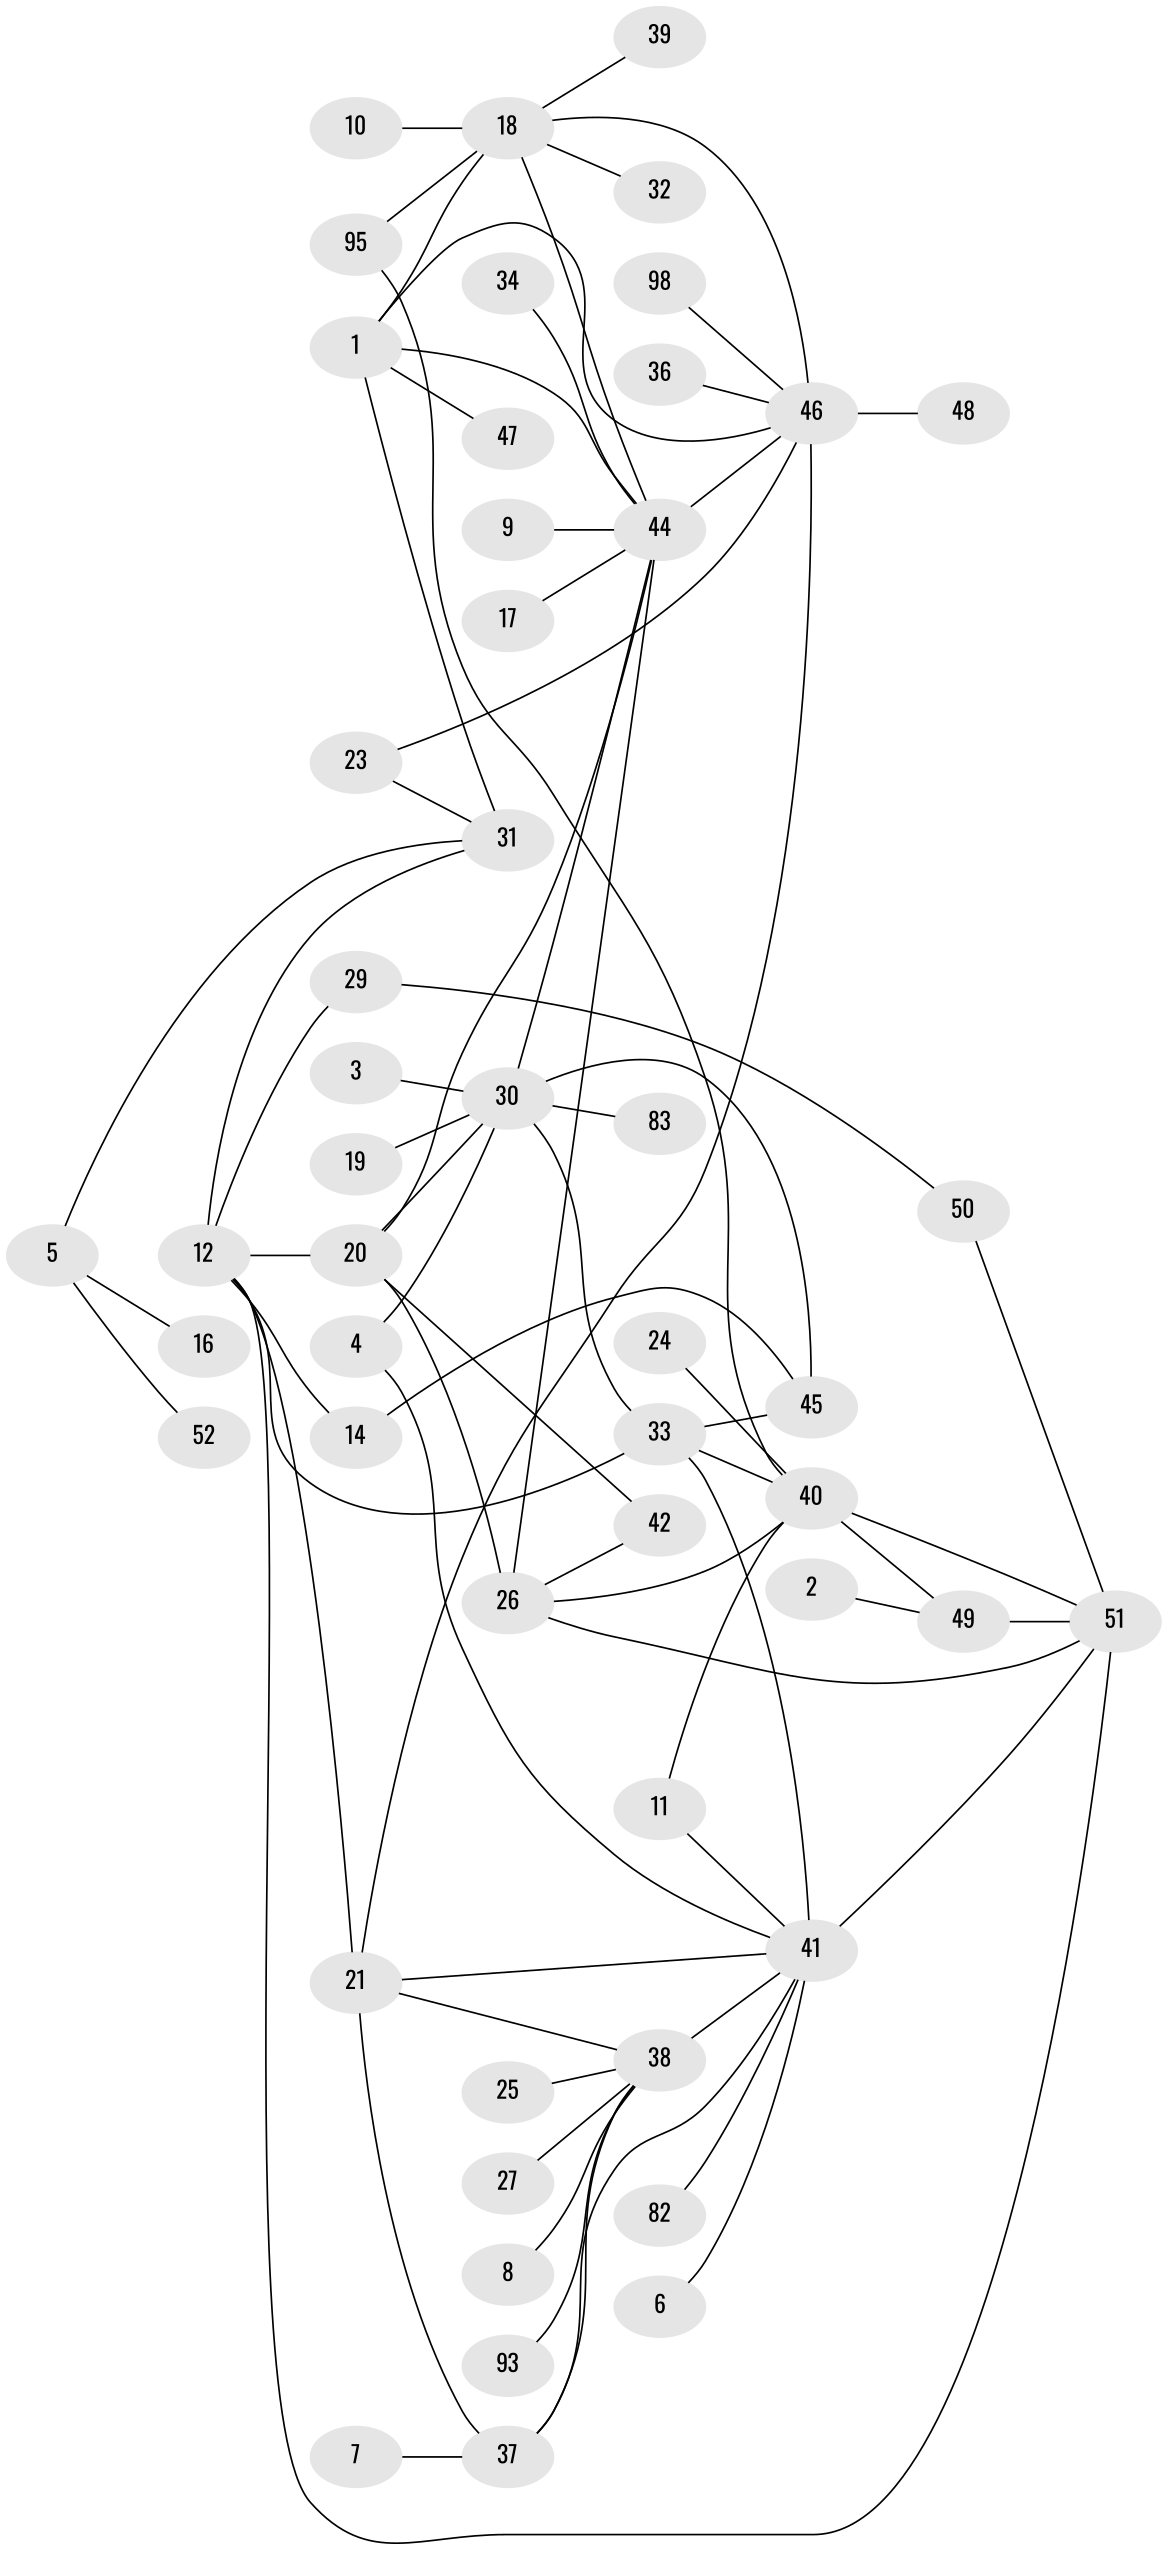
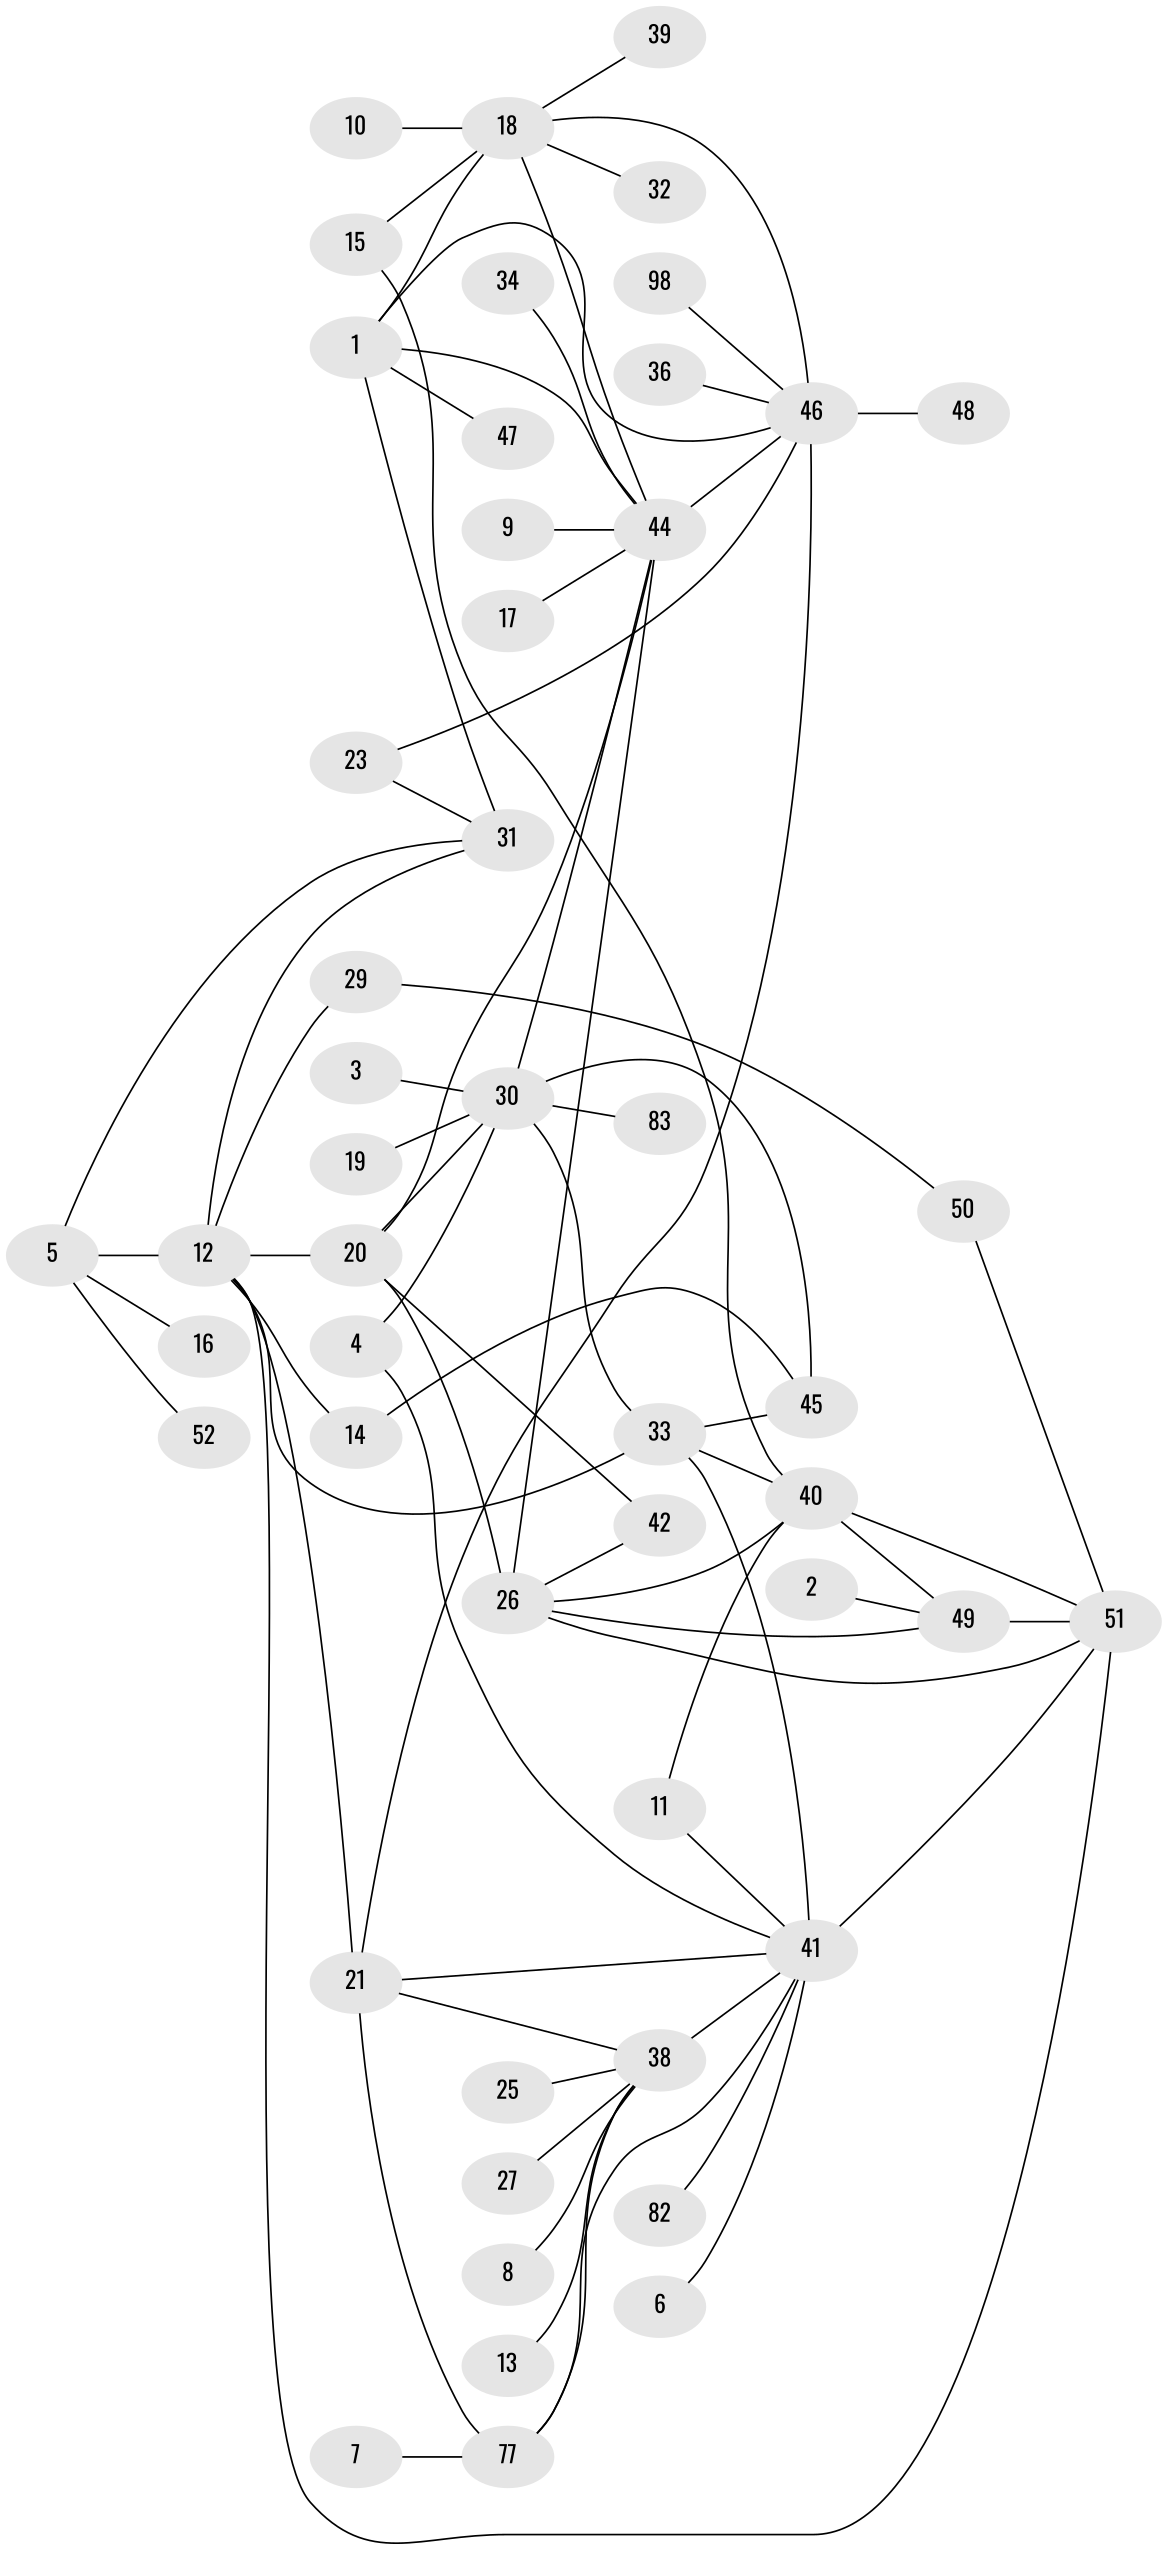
node "95": label "95" -> "15"
edge "5" -- "12": added
node "24": removed
edge "26" -- "49": added
node "93": label "93" -> "13"
node "37": label "37" -> "77"
